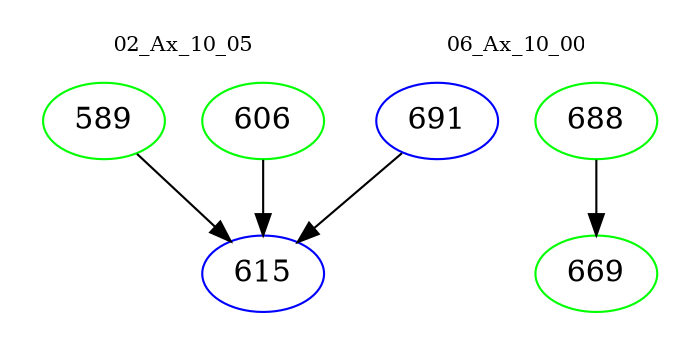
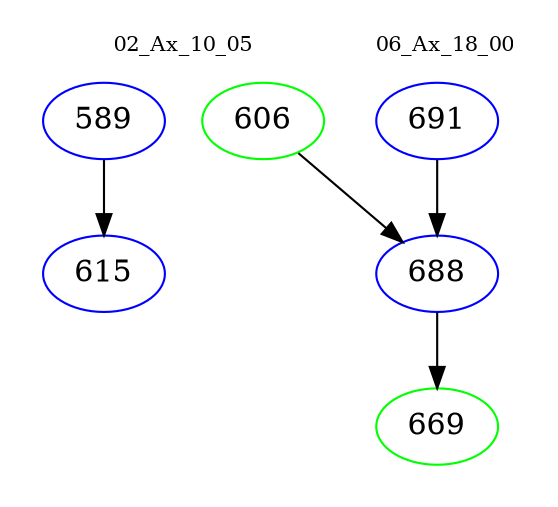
cluster "06_Ax_10_00": label "06_Ax_10_00" -> "06_Ax_18_00"
node "589": color green -> blue
node "688": color green -> blue
edge "691" -> "615": now "691" -> "688"
edge "606" -> "615": now "606" -> "688"
